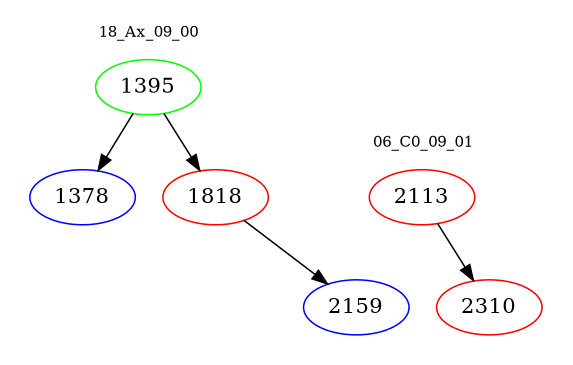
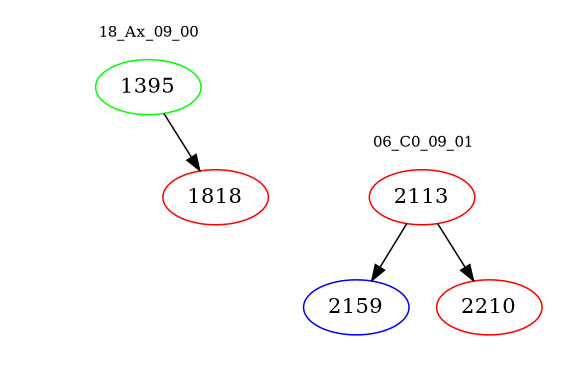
node "1378": removed
edge "1818" -> "2159": now "2113" -> "2159"
node "2310": label "2310" -> "2210"
